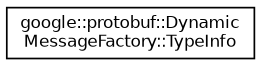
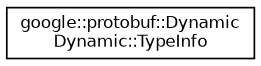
node "google::protobuf::Dynamic MessageFactory::TypeInfo": label "google::protobuf::Dynamic MessageFactory::TypeInfo" -> "google::protobuf::Dynamic Dynamic::TypeInfo"
